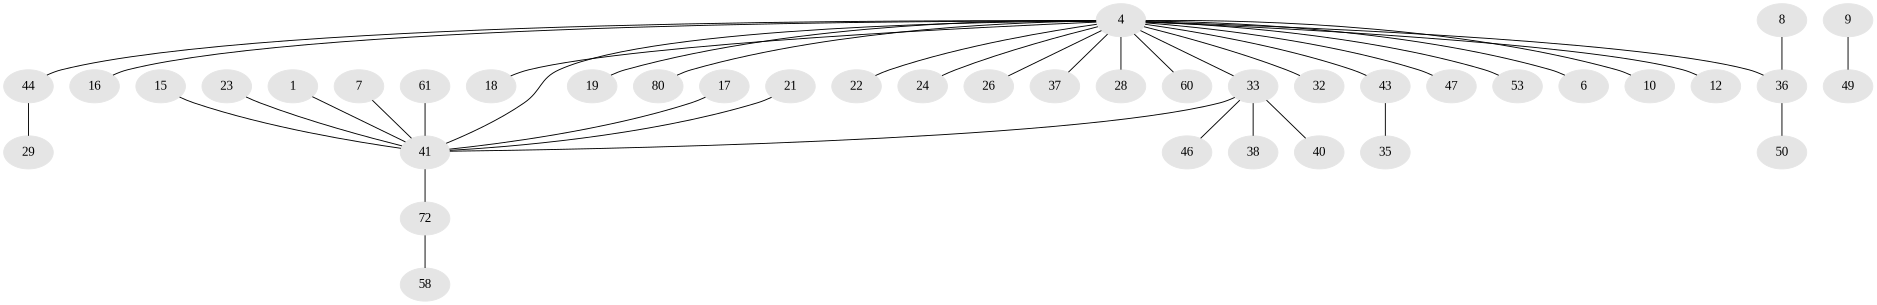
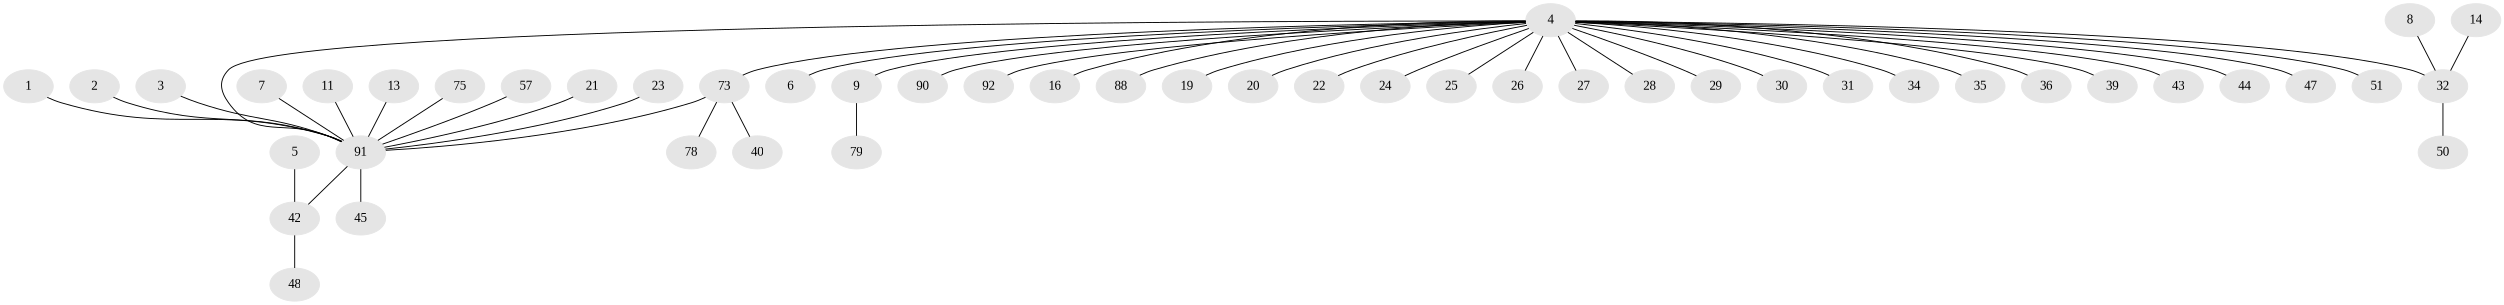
node "14": added
edge "4" -- "9": added
edge "8" -- "36": now "8" -- "32"
node "2": added
node "15": label "15" -> "75"
node "3": added
node "13": added
node "61": label "61" -> "11"
node "18": label "18" -> "88"
node "80": label "80" -> "20"
node "17": label "17" -> "57"
node "37": label "37" -> "27"
node "60": label "60" -> "30"
node "33": label "33" -> "73"
node "25": added
node "53": label "53" -> "51"
node "10": label "10" -> "90"
node "12": label "12" -> "92"
node "31": added
node "49": label "49" -> "79"
node "34": added
node "39": added
edge "44" -- "29": now "4" -- "29"
edge "43" -- "35": now "4" -- "35"
edge "36" -- "50": now "32" -- "50"
node "5": added
node "41": label "41" -> "91"
node "46": removed
node "38": label "38" -> "78"
node "45": added
node "72": label "72" -> "42"
node "58": label "58" -> "48"
